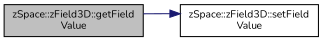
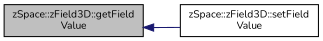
edge "zSpace::zField3D::getField Value" -> "zSpace::zField3D::setField Value": reversed
